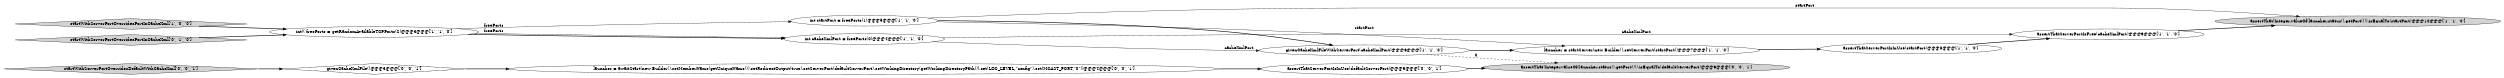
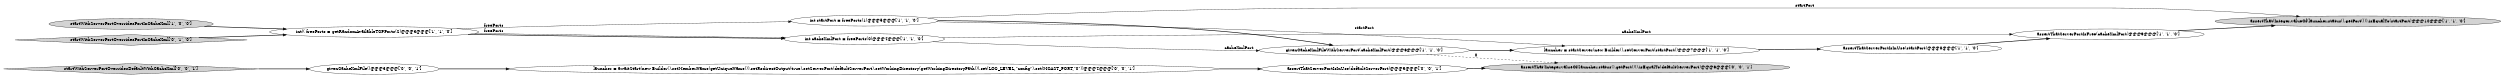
node "startWithServerPortOverridesPortInCacheXml['1', '0', '0']": shape diamond -> ellipse
node "givenCacheXmlFile()@@@3@@@['0', '0', '1']": shape diamond -> ellipse
